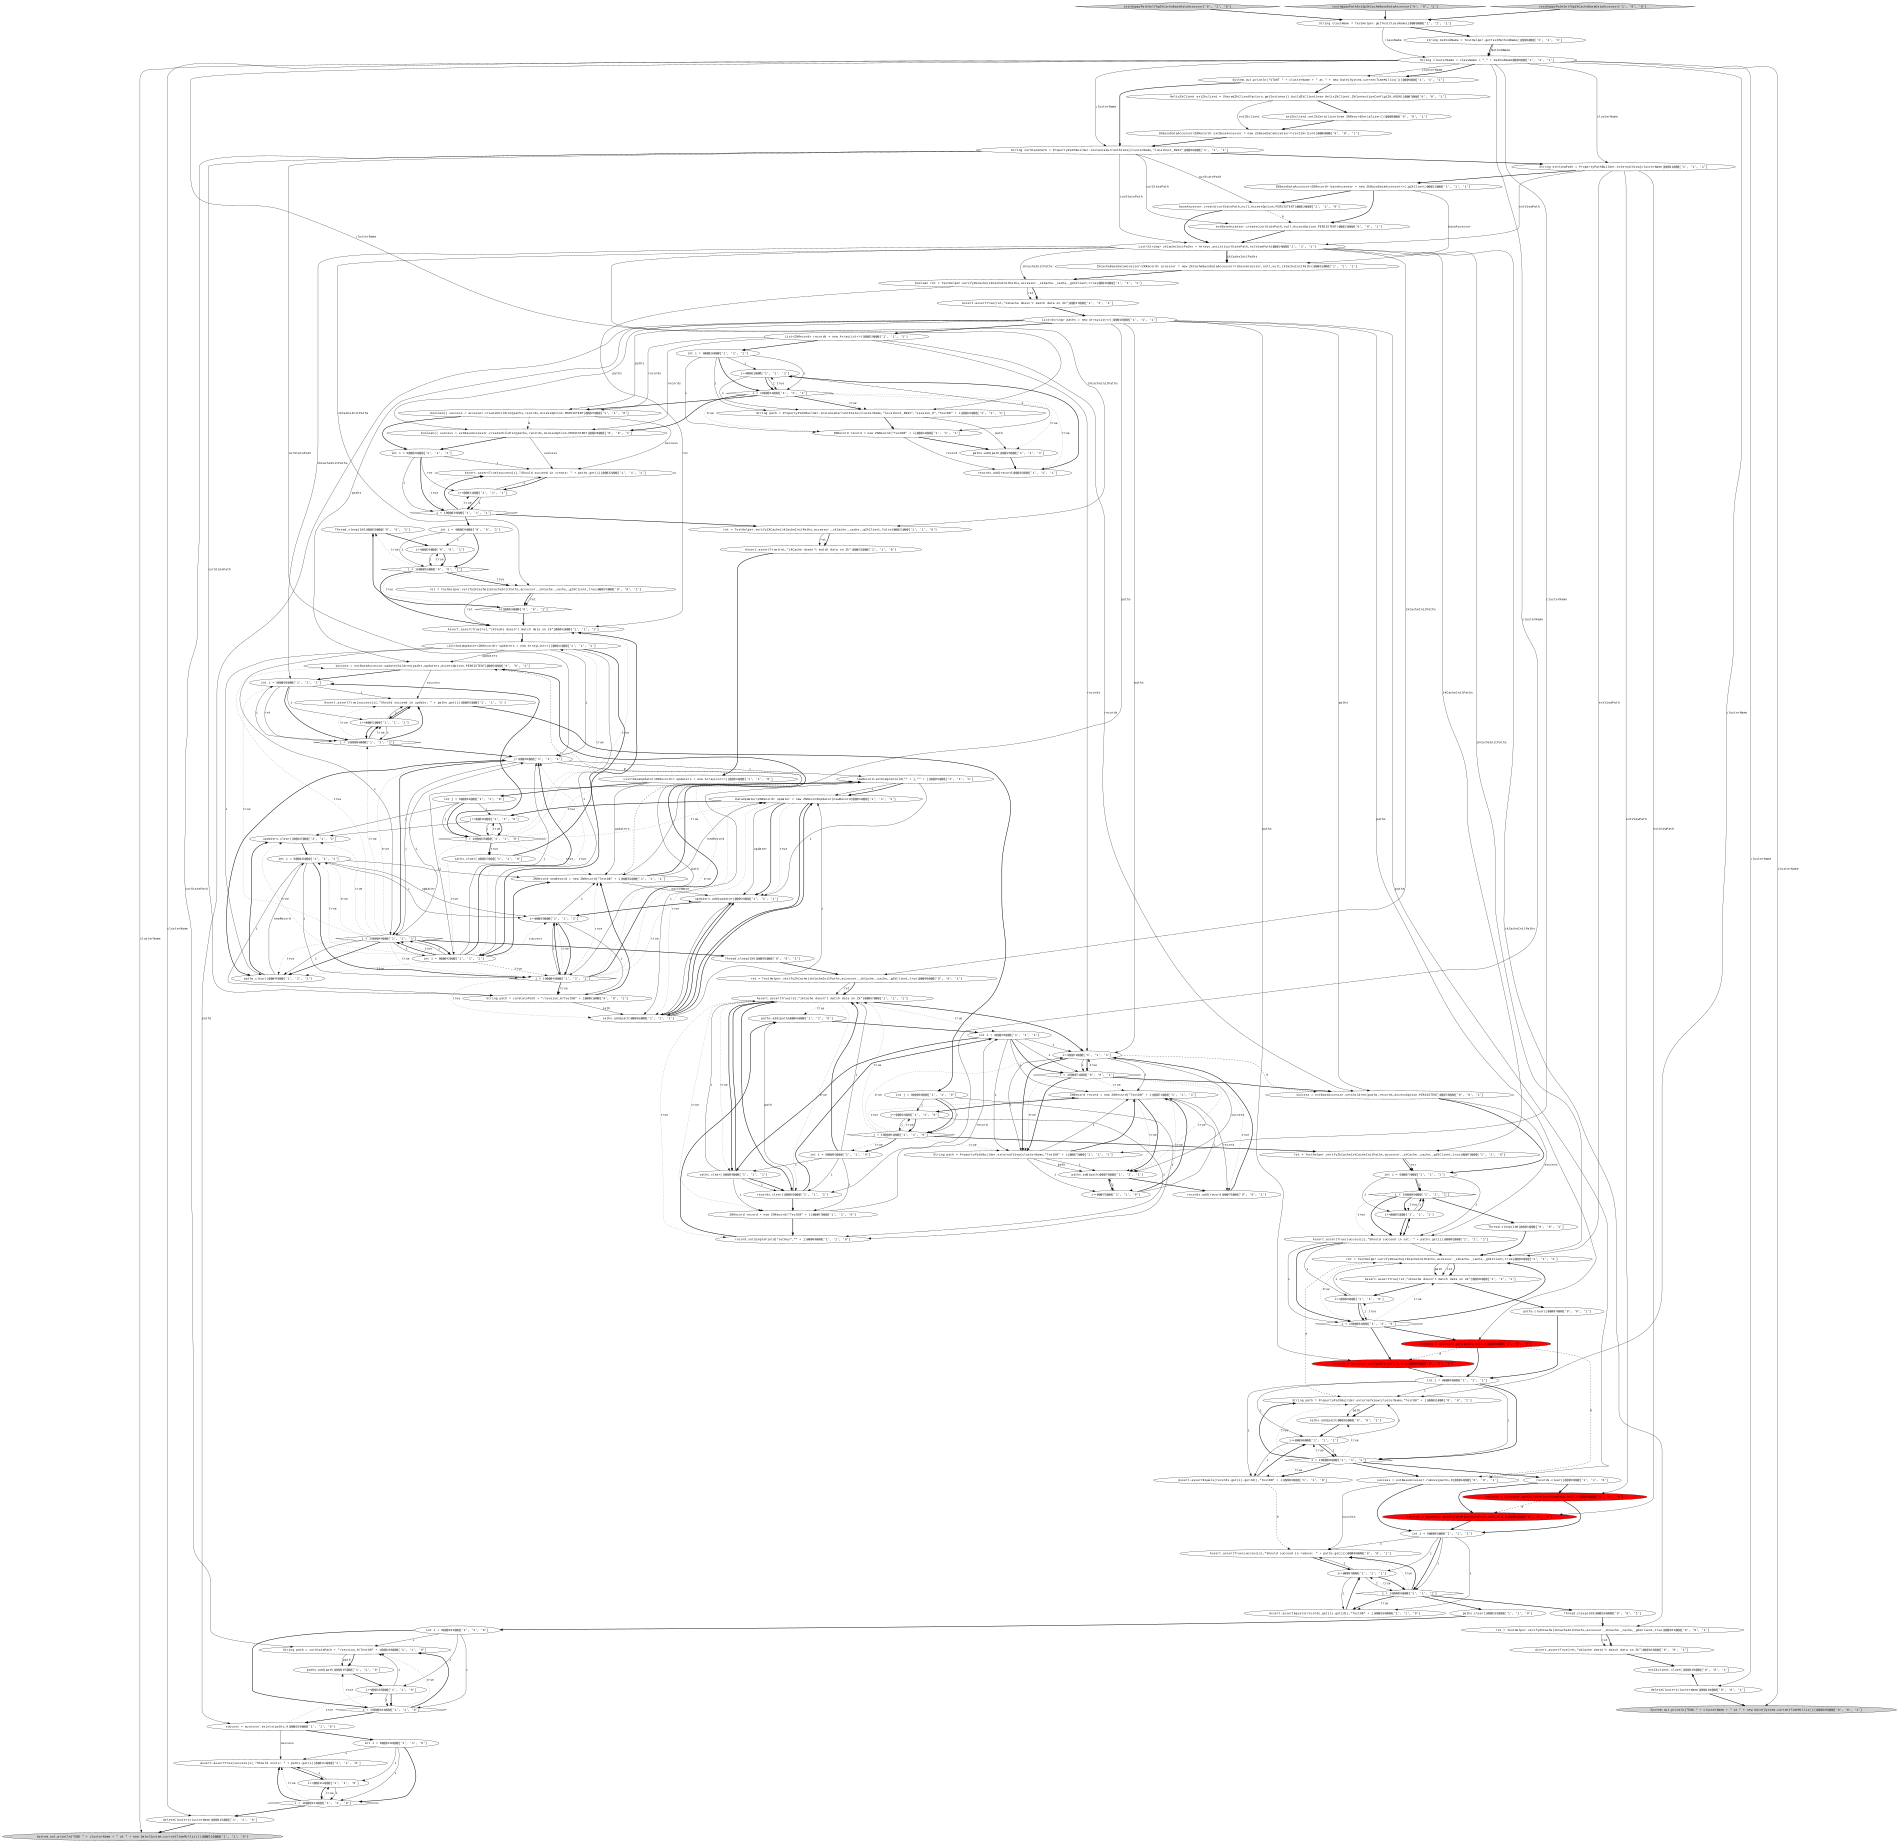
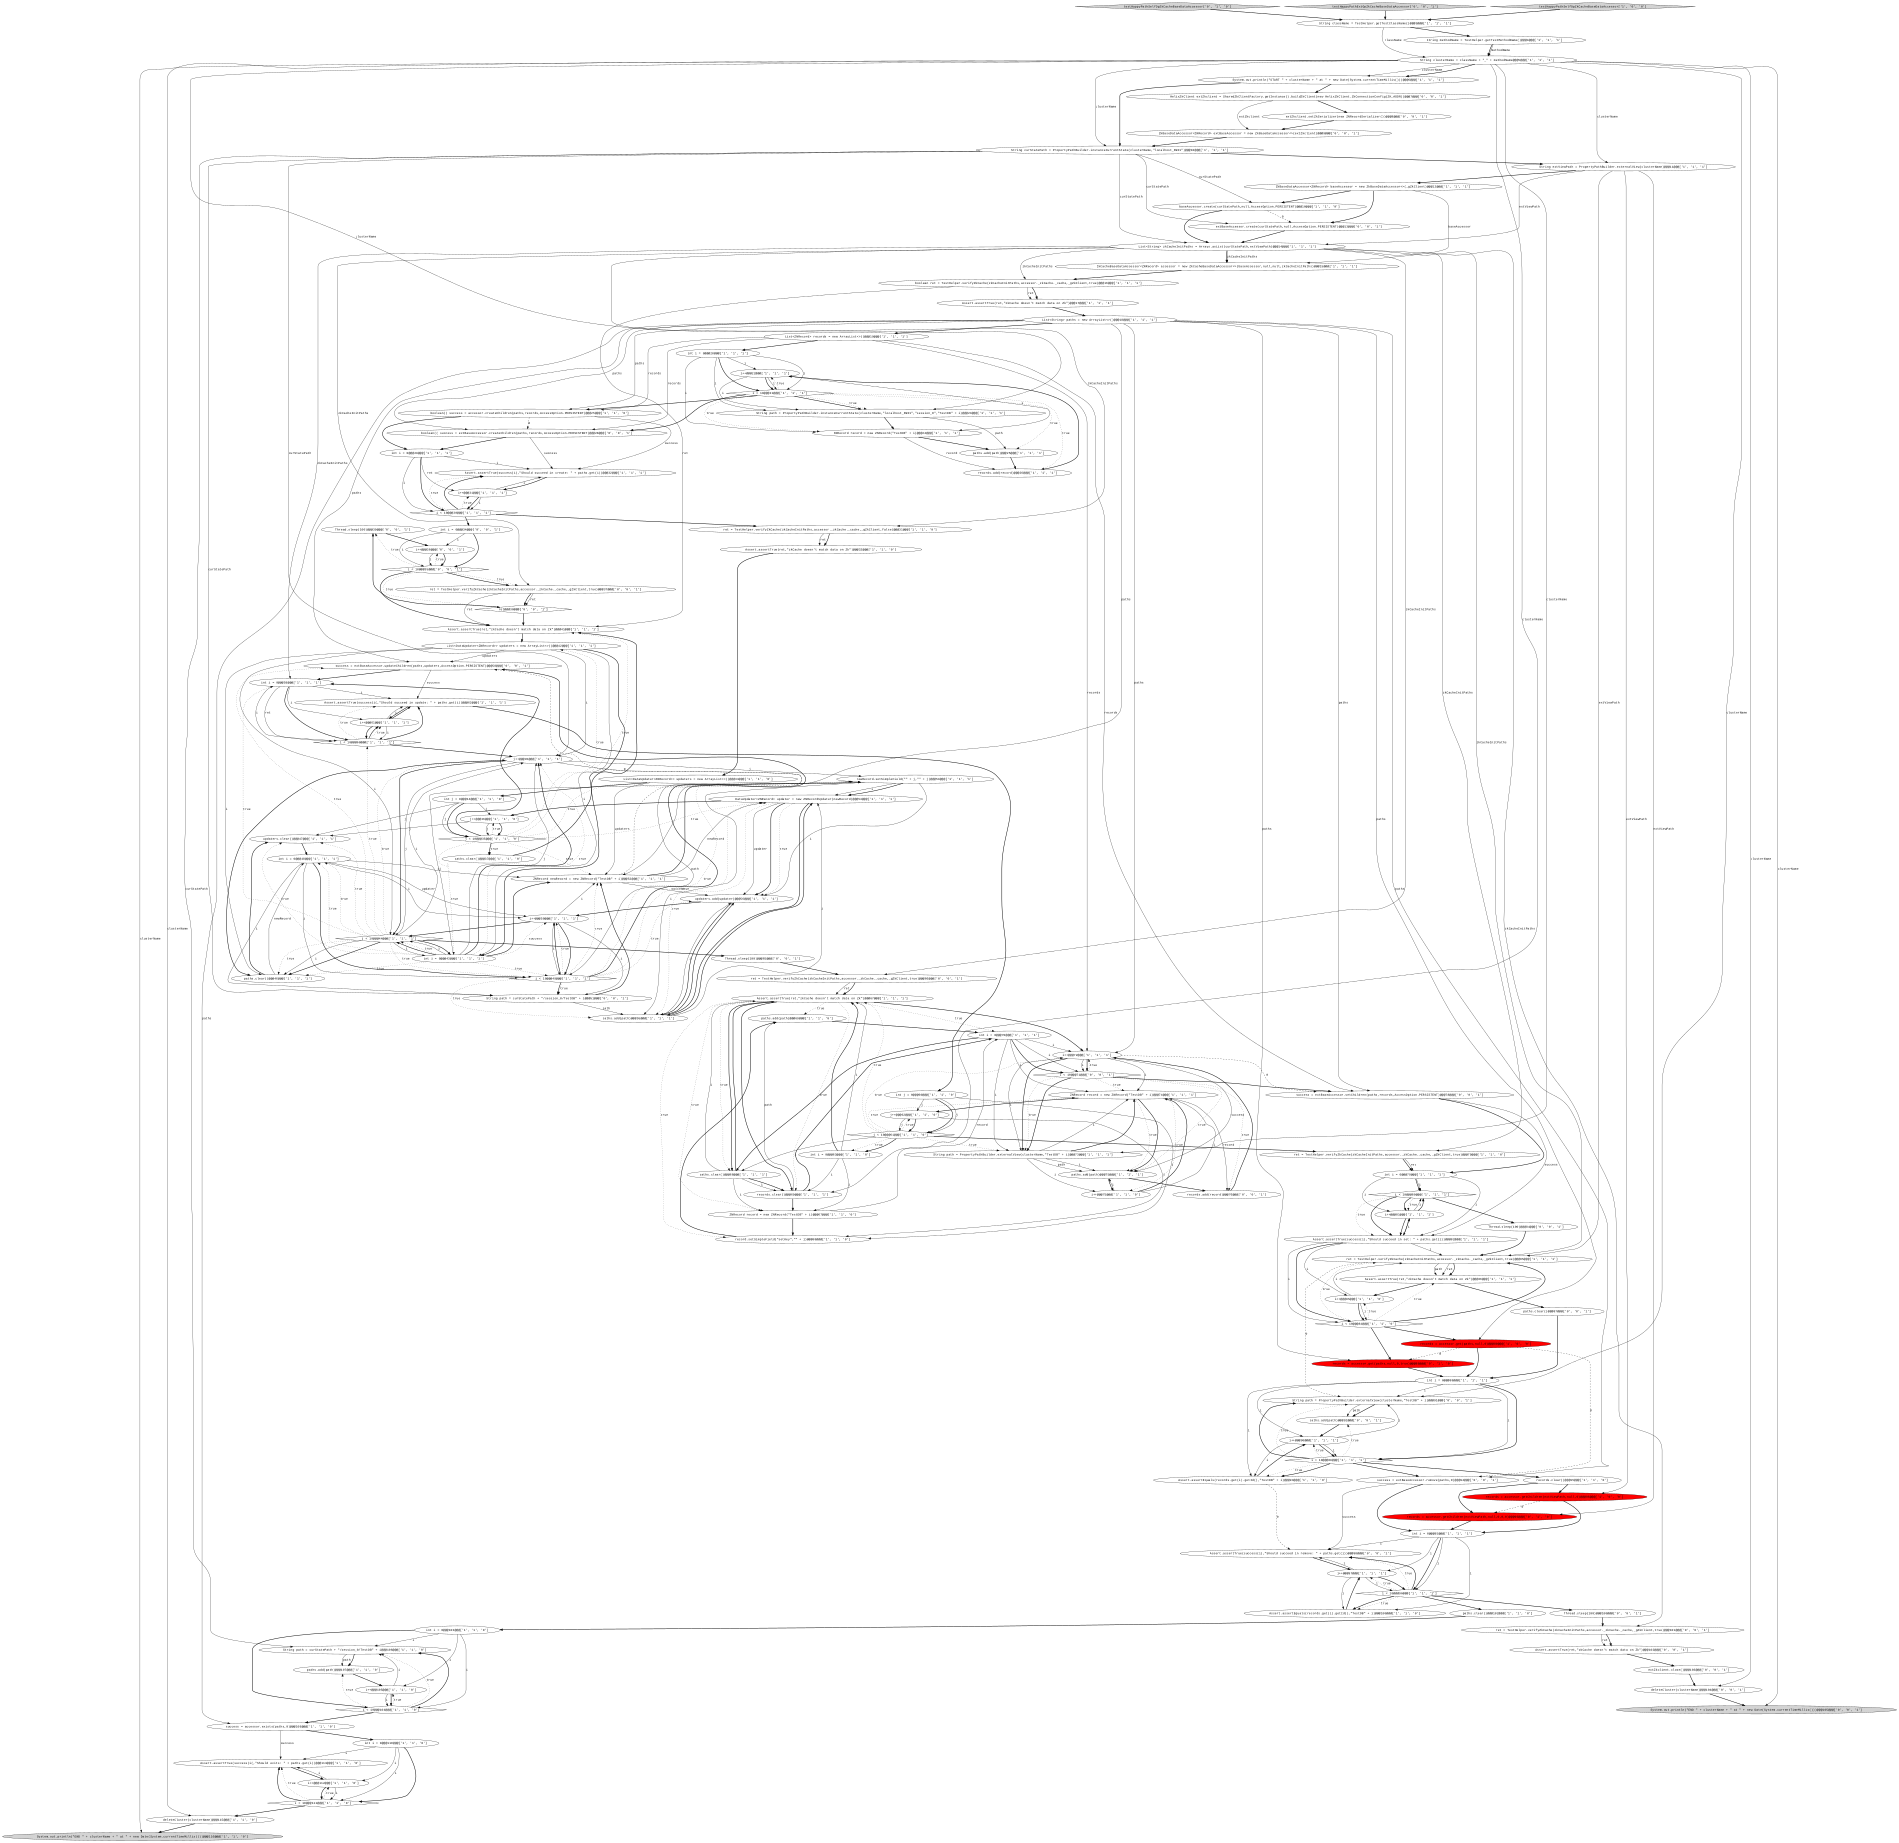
edge "i++@@@50@@@['1', '1', '1']" -> "j < 10@@@44@@@['1', '1', '1']": added
edge "int j = 0@@@43@@@['1', '1', '1']" -> "i < 10@@@49@@@['1', '1', '1']": style dashed -> dotted
edge "int i = 0@@@63@@@['1', '1', '0']" -> "paths.clear()@@@68@@@['1', '1', '1']": now "j < 10@@@61@@@['1', '1', '0']" -> "paths.clear()@@@68@@@['1', '1', '1']"
edge "deleteCluster(clusterName)@@@104@@@['0', '0', '1']" -> "extZkclient.close()@@@103@@@['0', '0', '1']": reversed
edge "success = accessor.exists(paths,0)@@@109@@@['1', '1', '0']" -> "i++@@@105@@@['1', '1', '0']": now "i < 10@@@104@@@['1', '1', '0']" -> "i++@@@105@@@['1', '1', '0']"
